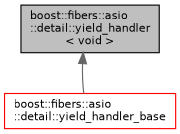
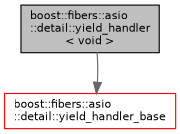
edge "boost::fibers::asio ::detail::yield_handler_base" -> "boost::fibers::asio ::detail::yield_handler < void >": reversed
